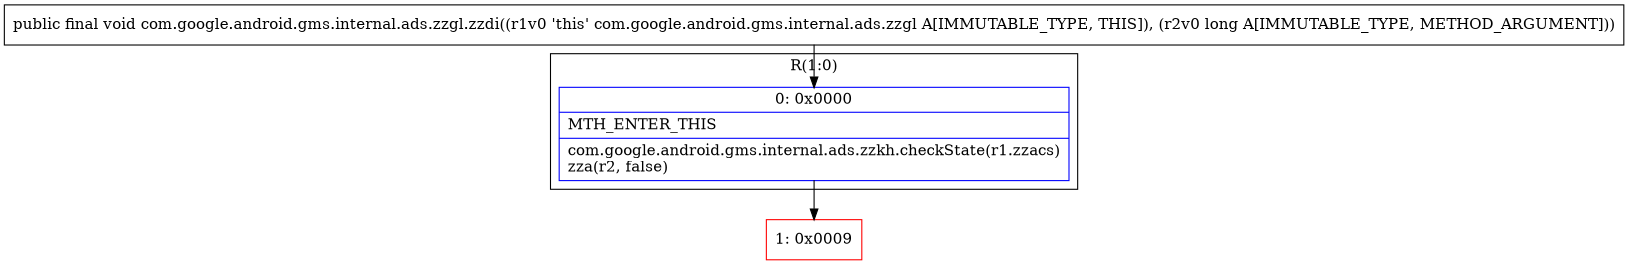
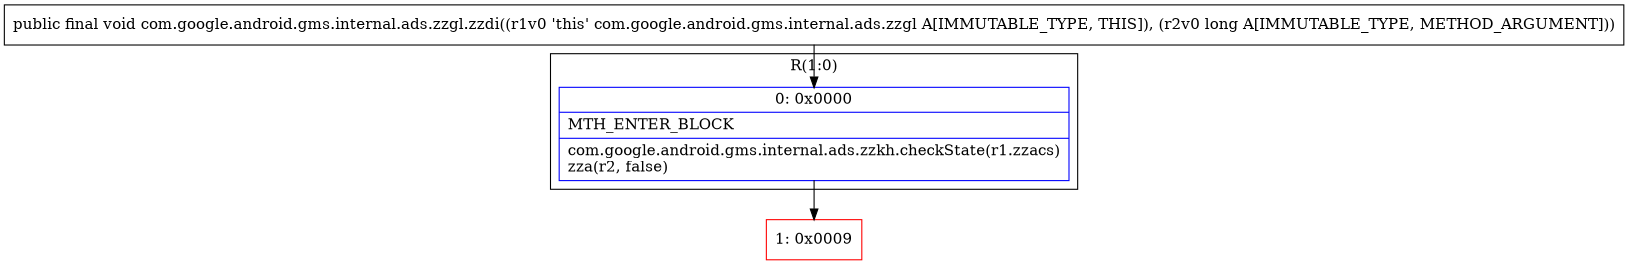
node "0: 0x0000": text "MTH_ENTER_THIS" -> "MTH_ENTER_BLOCK"
